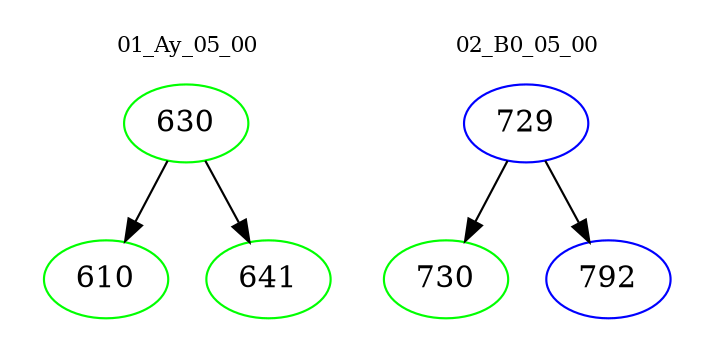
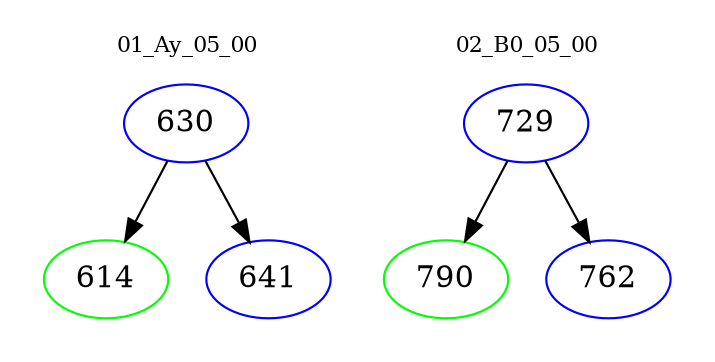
node "630": color green -> blue
node "610": label "610" -> "614"
node "641": color green -> blue
node "730": label "730" -> "790"
node "792": label "792" -> "762"
